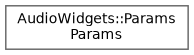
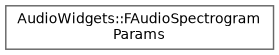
node "AudioWidgets::Params Params": label "AudioWidgets::Params Params" -> "AudioWidgets::FAudioSpectrogram Params"
